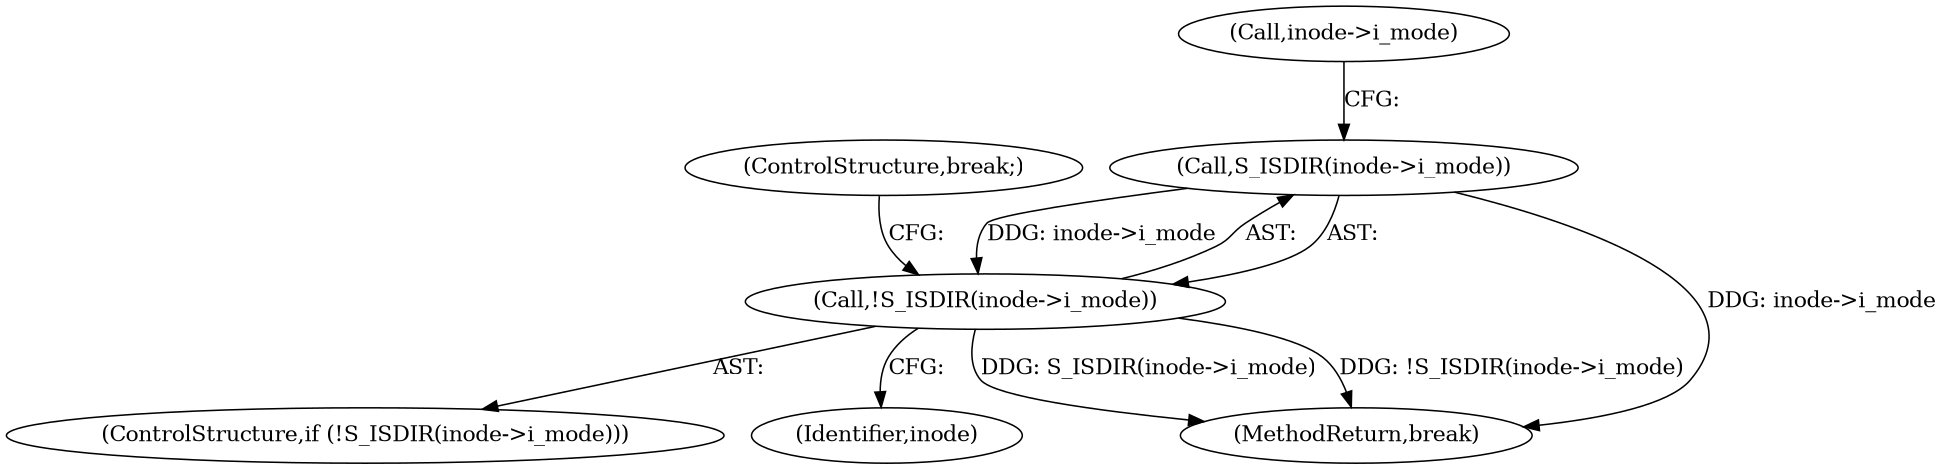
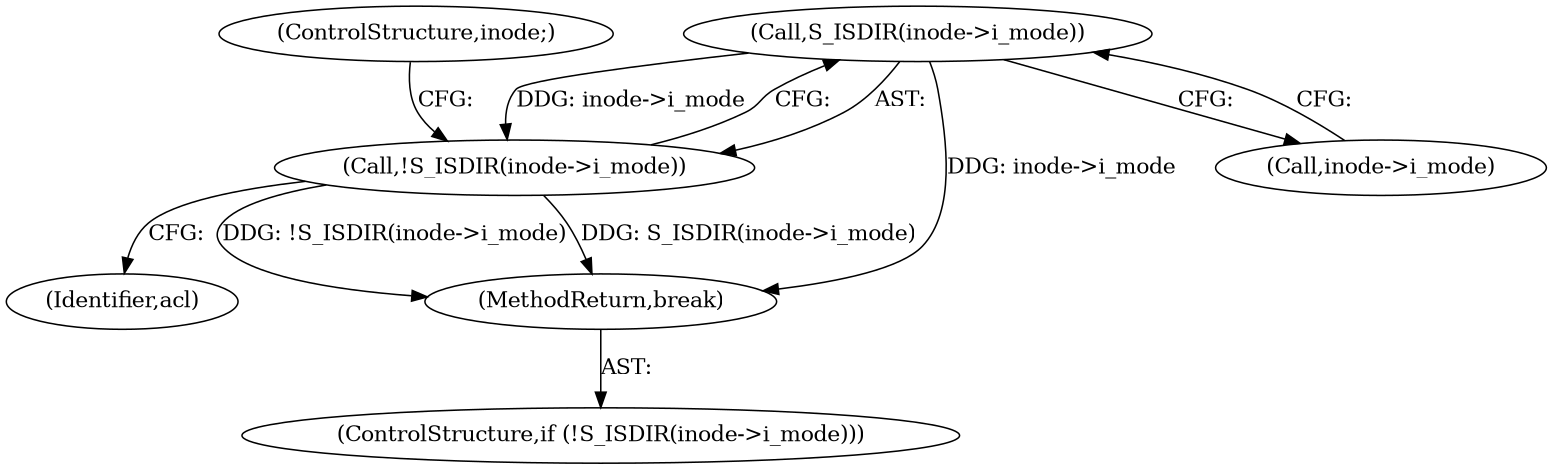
edge "(Call,S_ISDIR(inode->i_mode))" -> "(Call,inode->i_mode)": added, label "CFG:"
node "(ControlStructure,break;)": label "(ControlStructure,break;)" -> "(ControlStructure,inode;)"
edge "(Call,!S_ISDIR(inode->i_mode))" -> "(Call,S_ISDIR(inode->i_mode))": label "AST: " -> "CFG: "
edge "(Call,!S_ISDIR(inode->i_mode))" -> "(ControlStructure,if (!S_ISDIR(inode->i_mode)))": now "(MethodReturn,break)" -> "(ControlStructure,if (!S_ISDIR(inode->i_mode)))"
node "(Identifier,inode)": label "(Identifier,inode)" -> "(Identifier,acl)"
